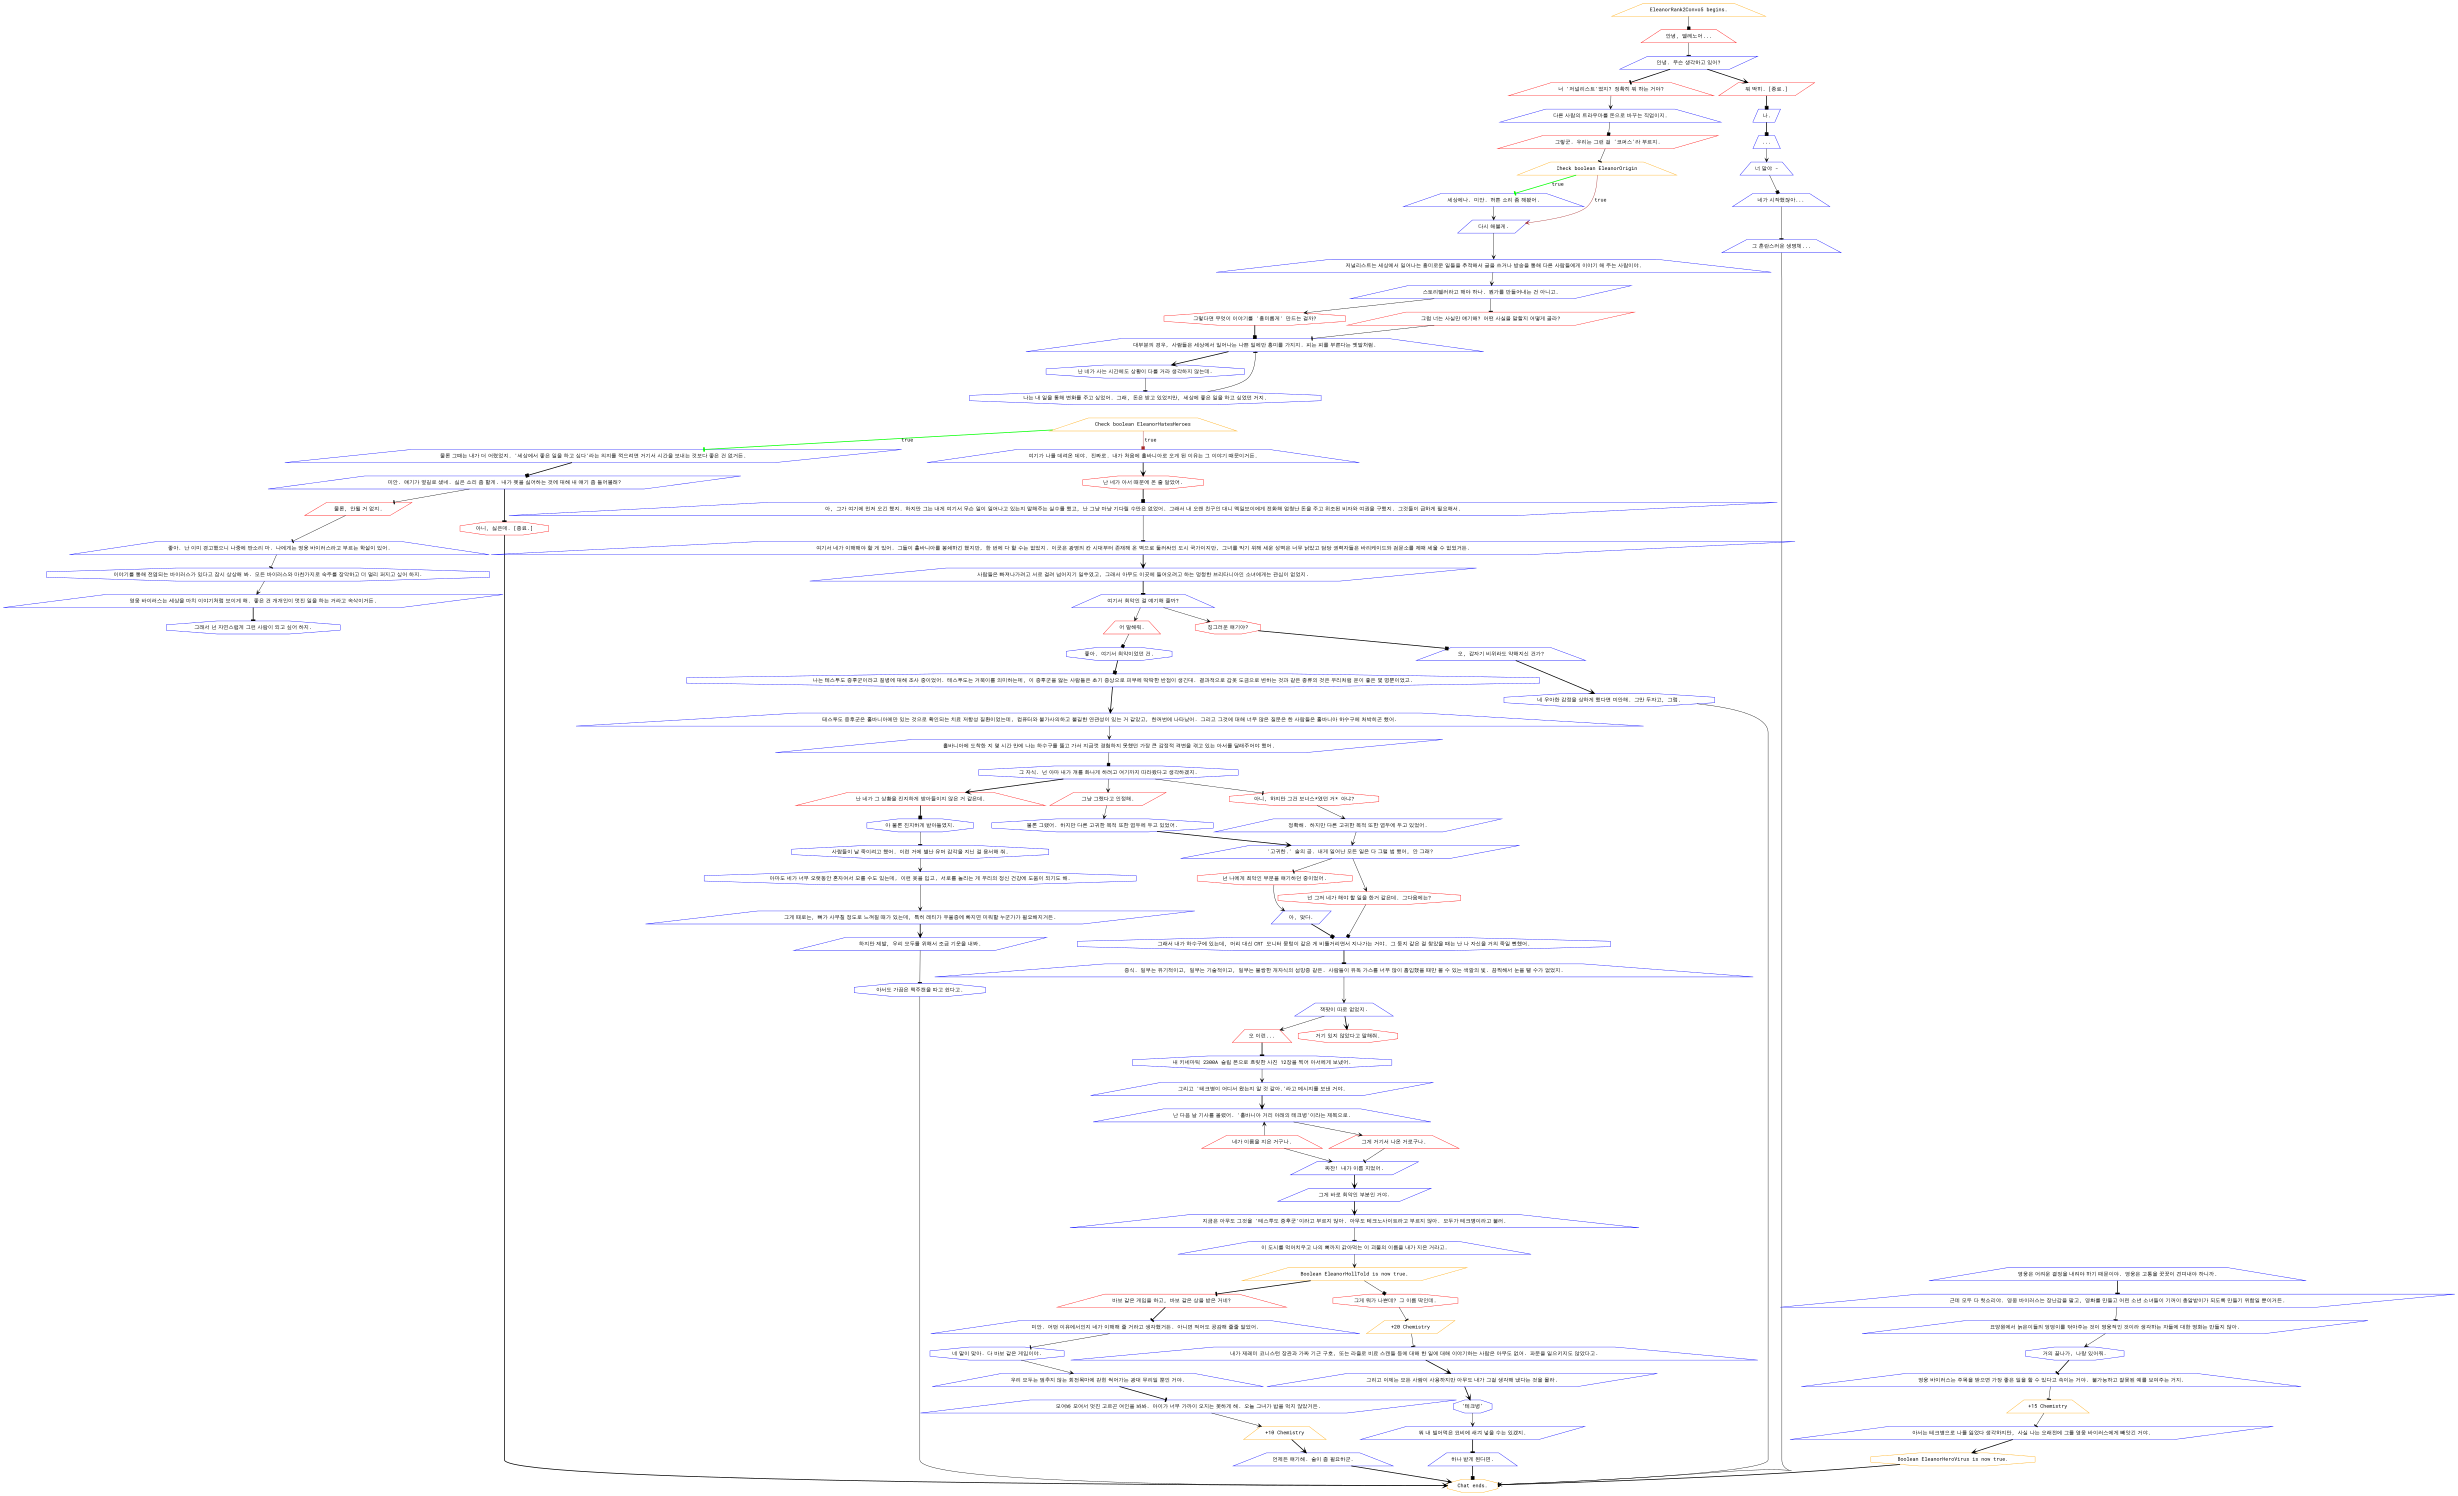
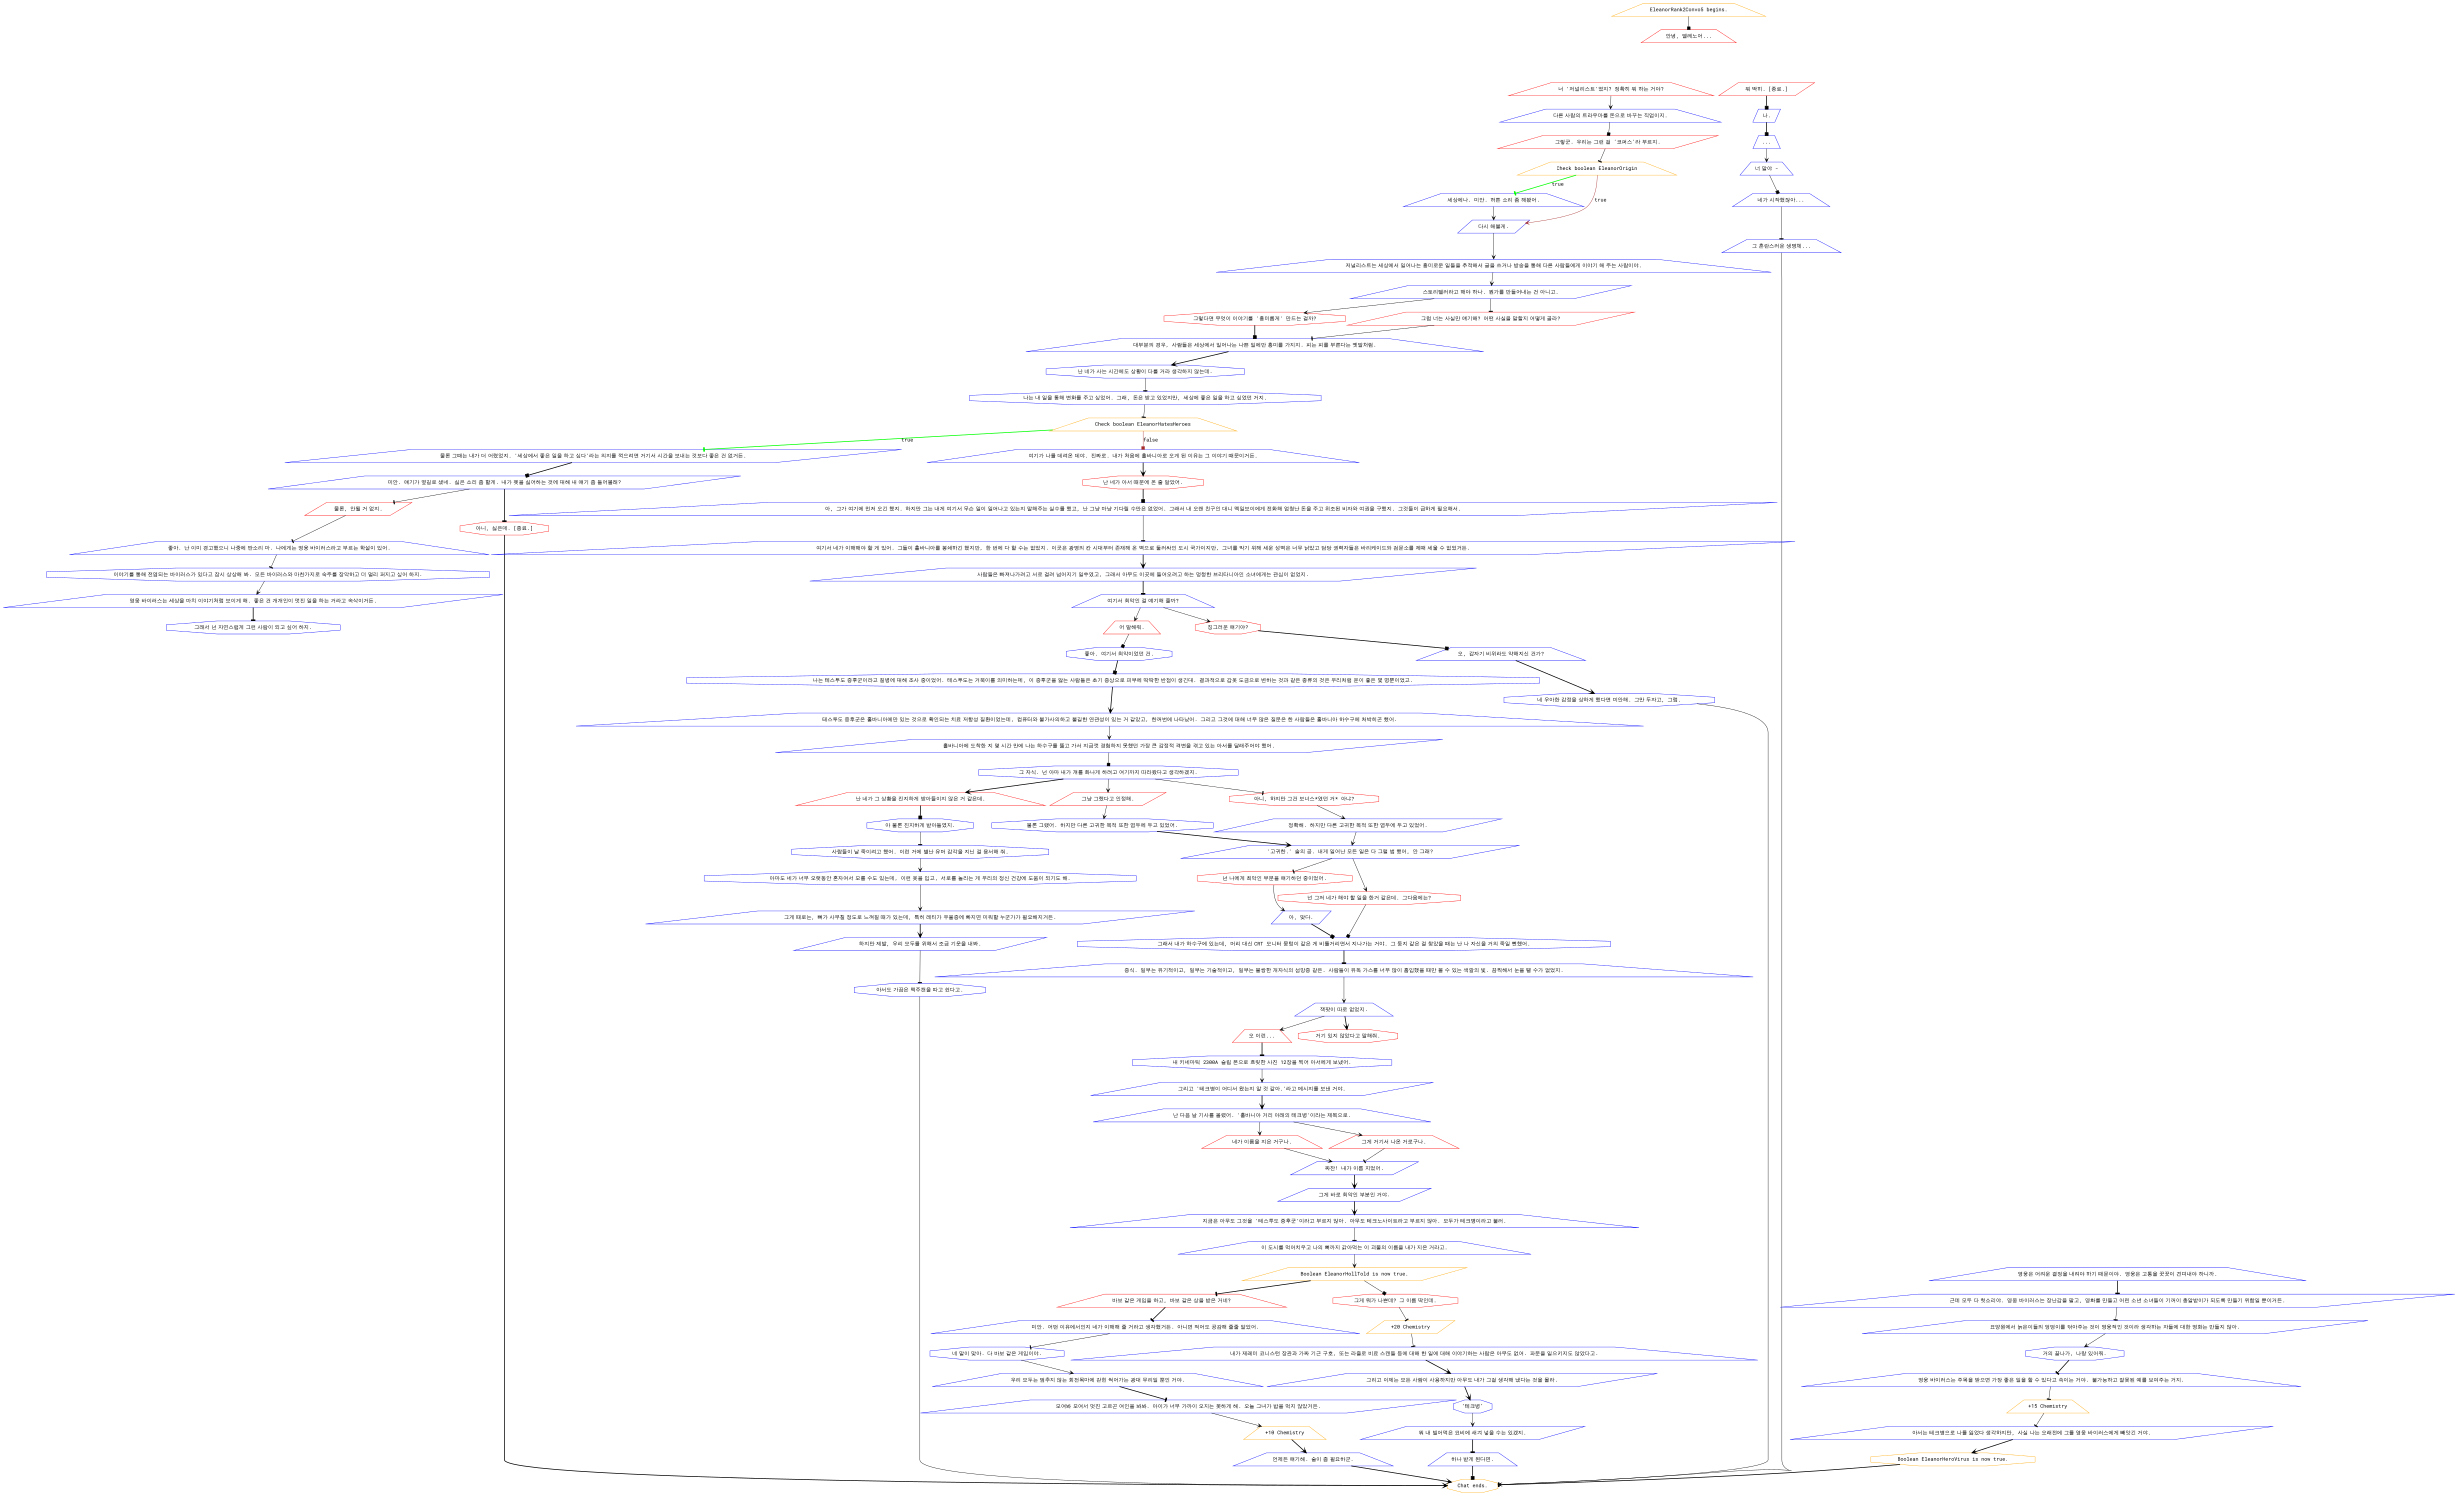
node "안녕. 무슨 생각하고 있어?": removed
edge "나는 내 일을 통해 변화를 주고 싶었어. 그래, 돈은 받고 있었지만, 세상에 좋은 일을 하고 싶었던 거지." -> "대부분의 경우, 사람들은 세상에서 일어나는 나쁜 일에만 흥미를 가지지. 피는 피를 부른다는 옛말처럼.": now "나는 내 일을 통해 변화를 주고 싶었어. 그래, 돈은 받고 있었지만, 세상에 좋은 일을 하고 싶었던 거지." -> "Check boolean EleanorHatesHeroes"
edge "Check boolean EleanorHatesHeroes" -> "여기가 나를 데려온 데야. 진짜로. 내가 처음에 홀바니아로 오게 된 이유는 그 이야기 때문이거든.": label "true" -> "false"
edge "네가 이름을 지은 거구나." -> "난 다음 날 기사를 올렸어. '홀바니아 거리 아래의 테크병'이라는 제목으로.": reversed
